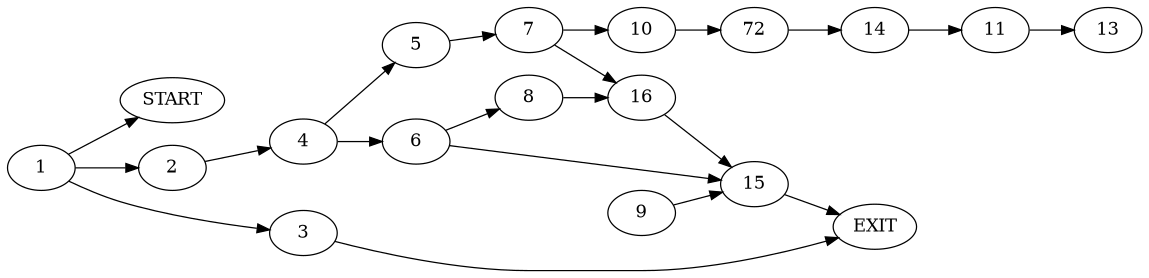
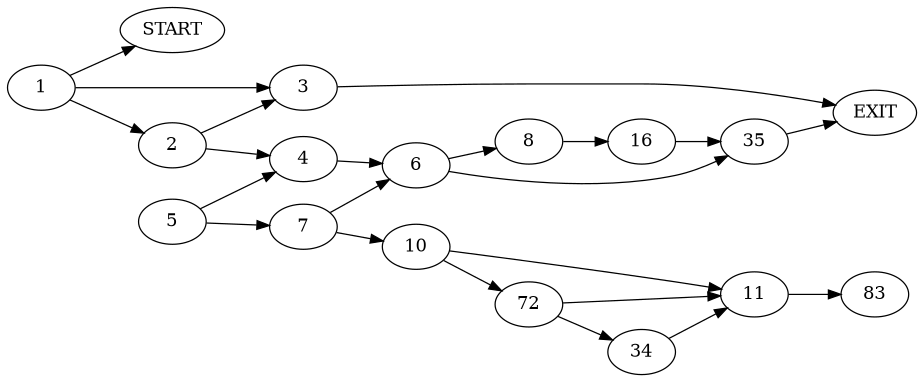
node "14": label "14" -> "34"
node "13": label "13" -> "83"
edge "7" -> "16": now "7" -> "6"
edge "4" -> "5": reversed
edge "2" -> "3": added
node "15": label "15" -> "35"
node "9": removed
edge "10" -> "11": added
edge "72" -> "11": added
